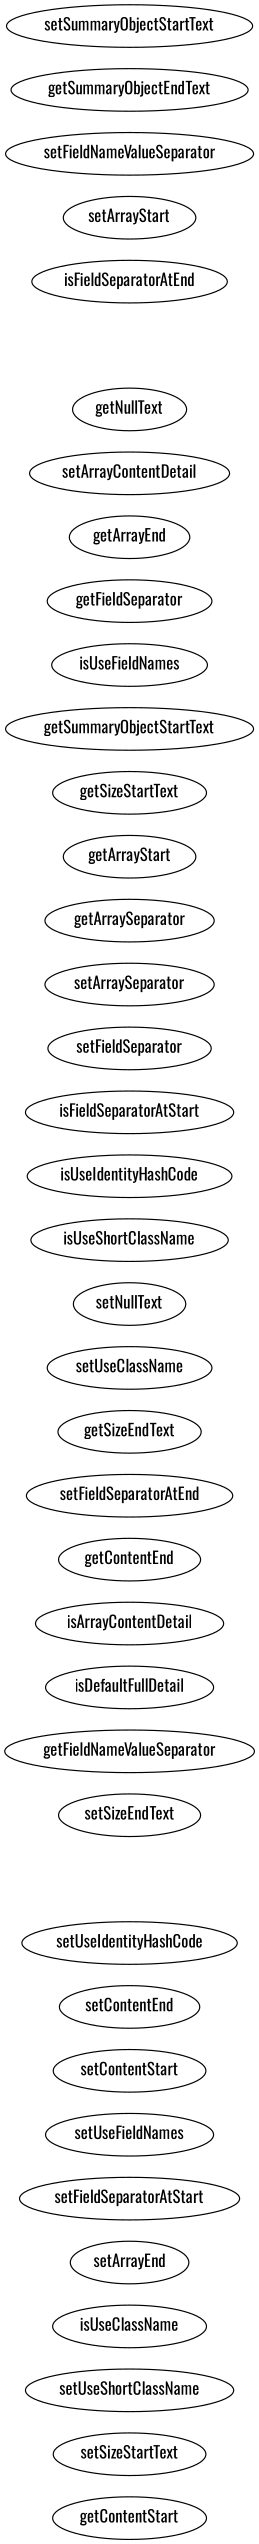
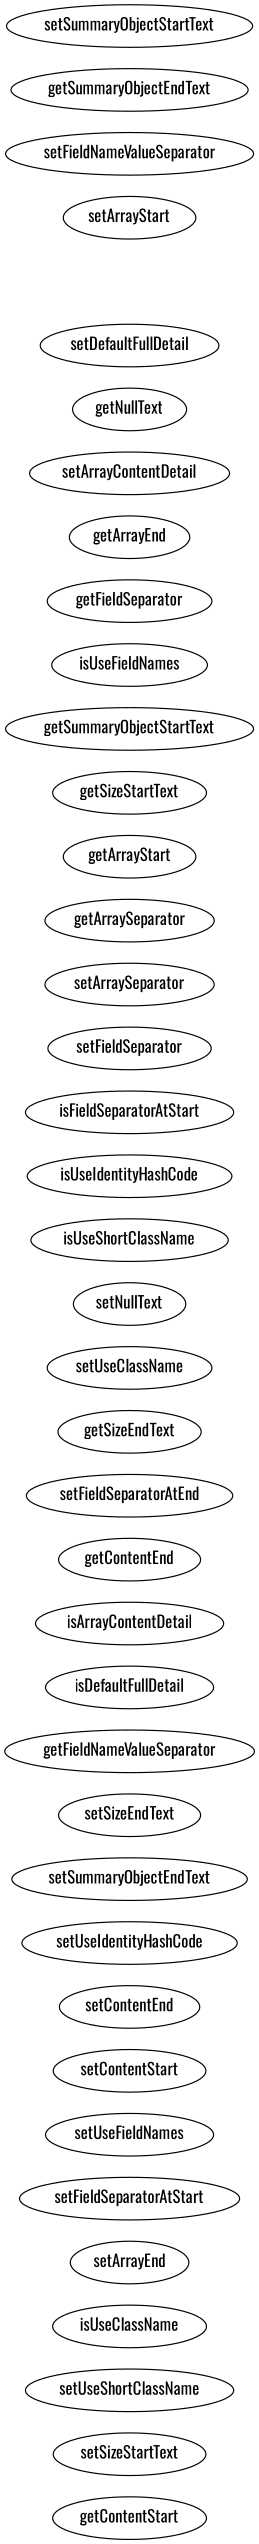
node "isFieldSeparatorAtEnd": removed
node "setDefaultFullDetail": added
node "setSummaryObjectEndText": added
